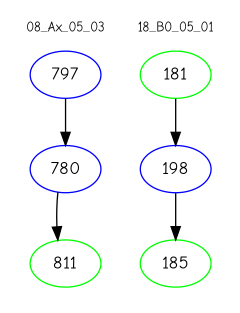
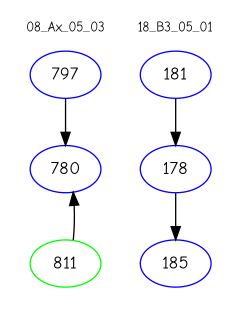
cluster "18_B0_05_01": label "18_B0_05_01" -> "18_B3_05_01"
node "181": color green -> blue
node "198": label "198" -> "178"
edge "780" -> "811": reversed
node "185": color green -> blue
